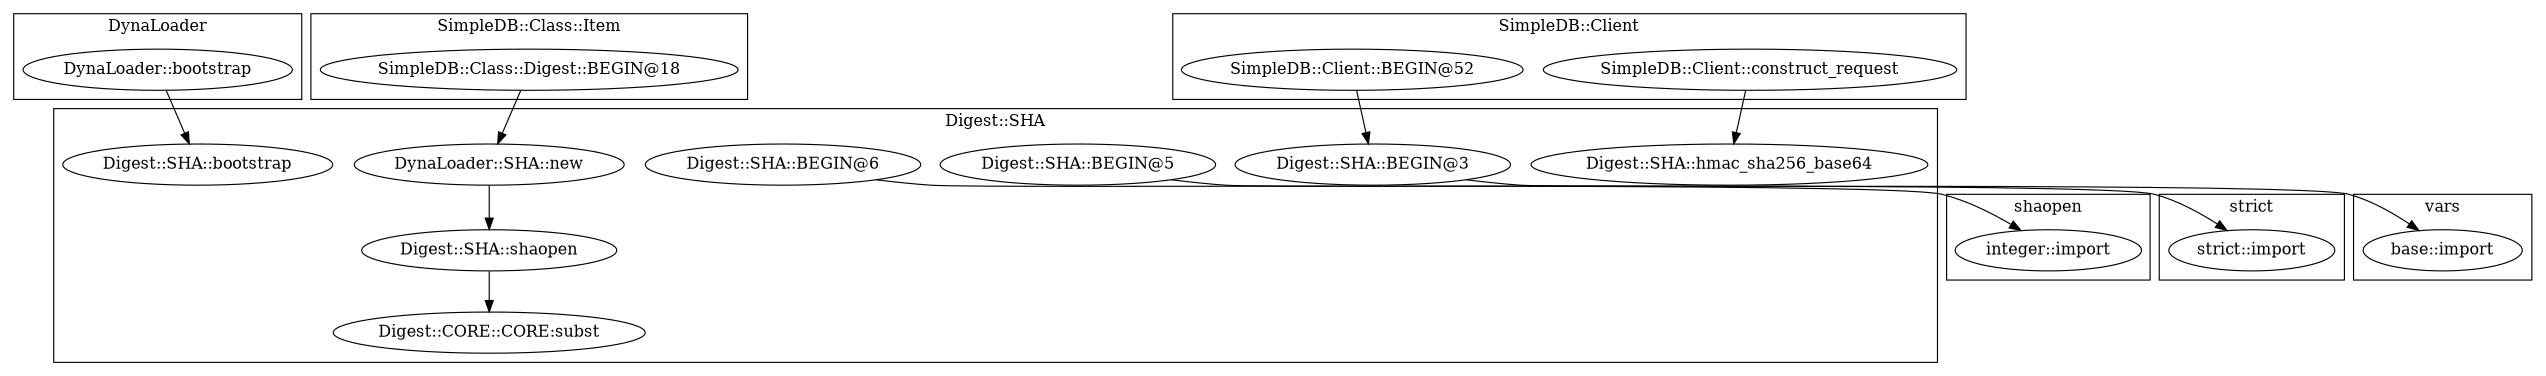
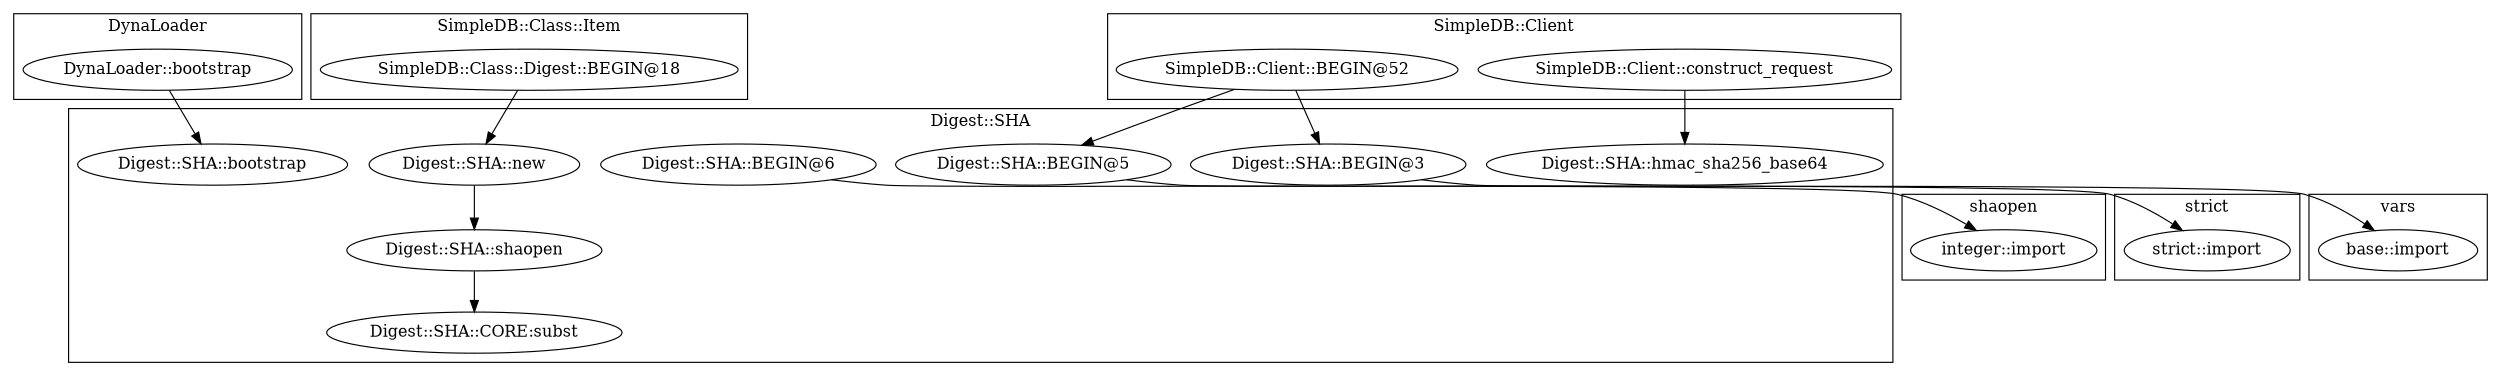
edge "SimpleDB::Client::BEGIN@52" -> "Digest::SHA::BEGIN@5": added
node "DynaLoader::SHA::new": label "DynaLoader::SHA::new" -> "Digest::SHA::new"
node "Digest::CORE::CORE:subst": label "Digest::CORE::CORE:subst" -> "Digest::SHA::CORE:subst"
